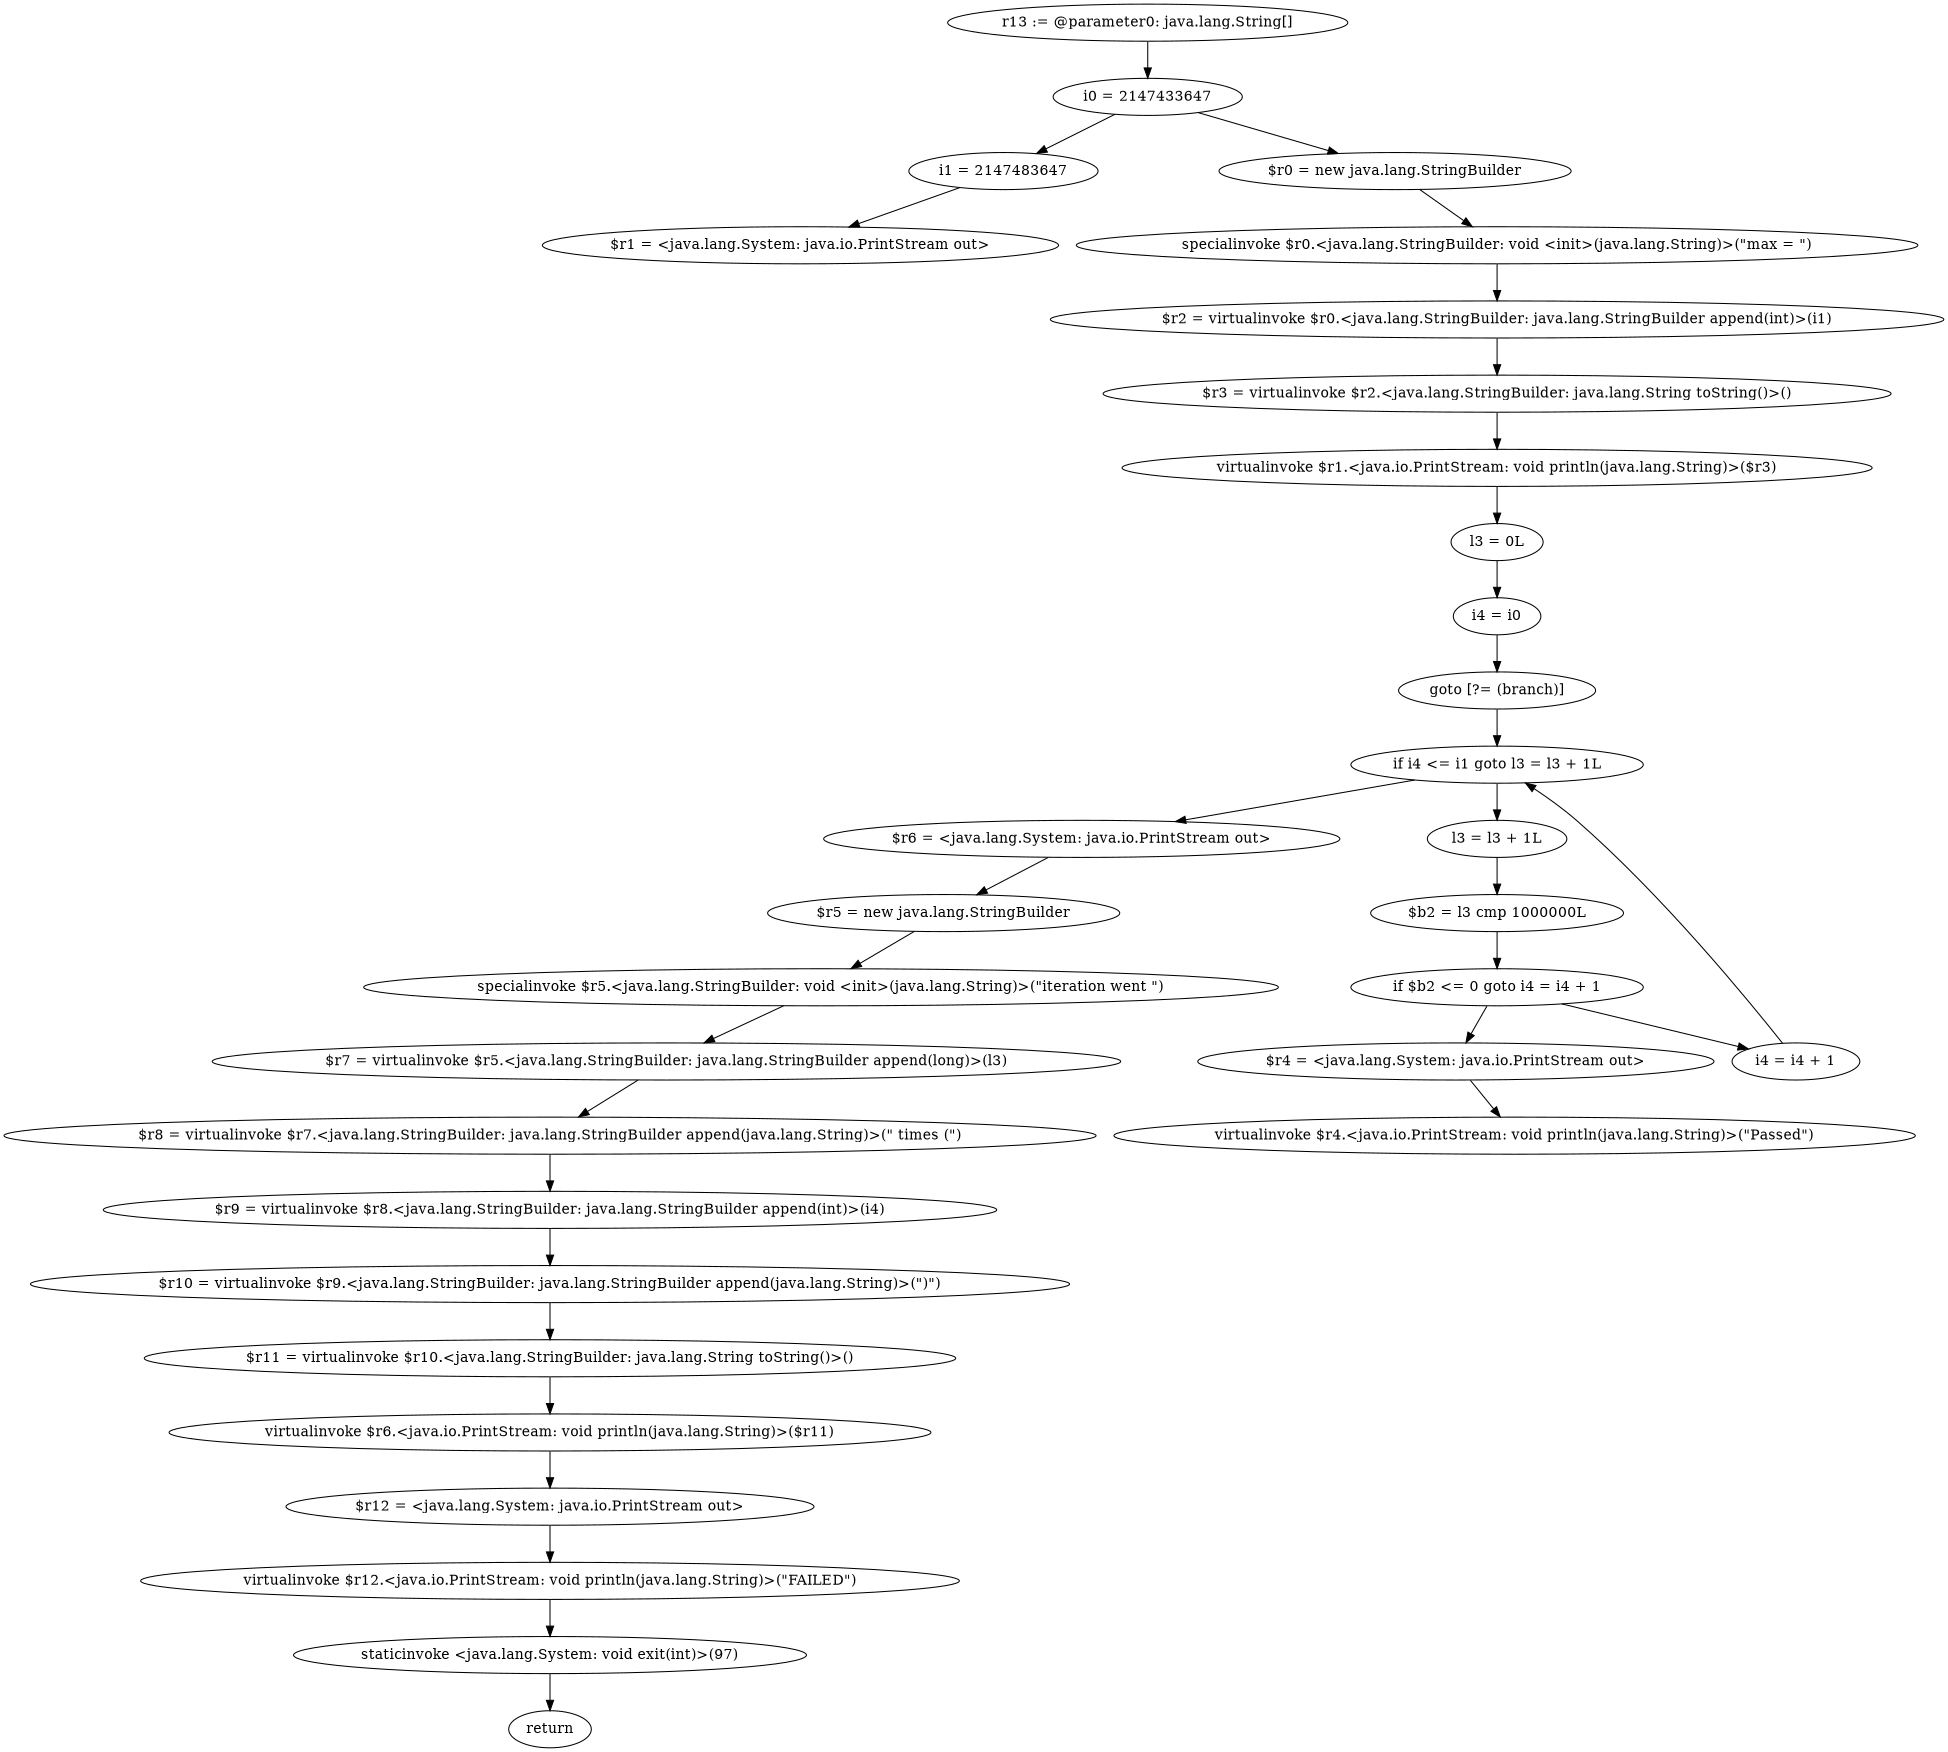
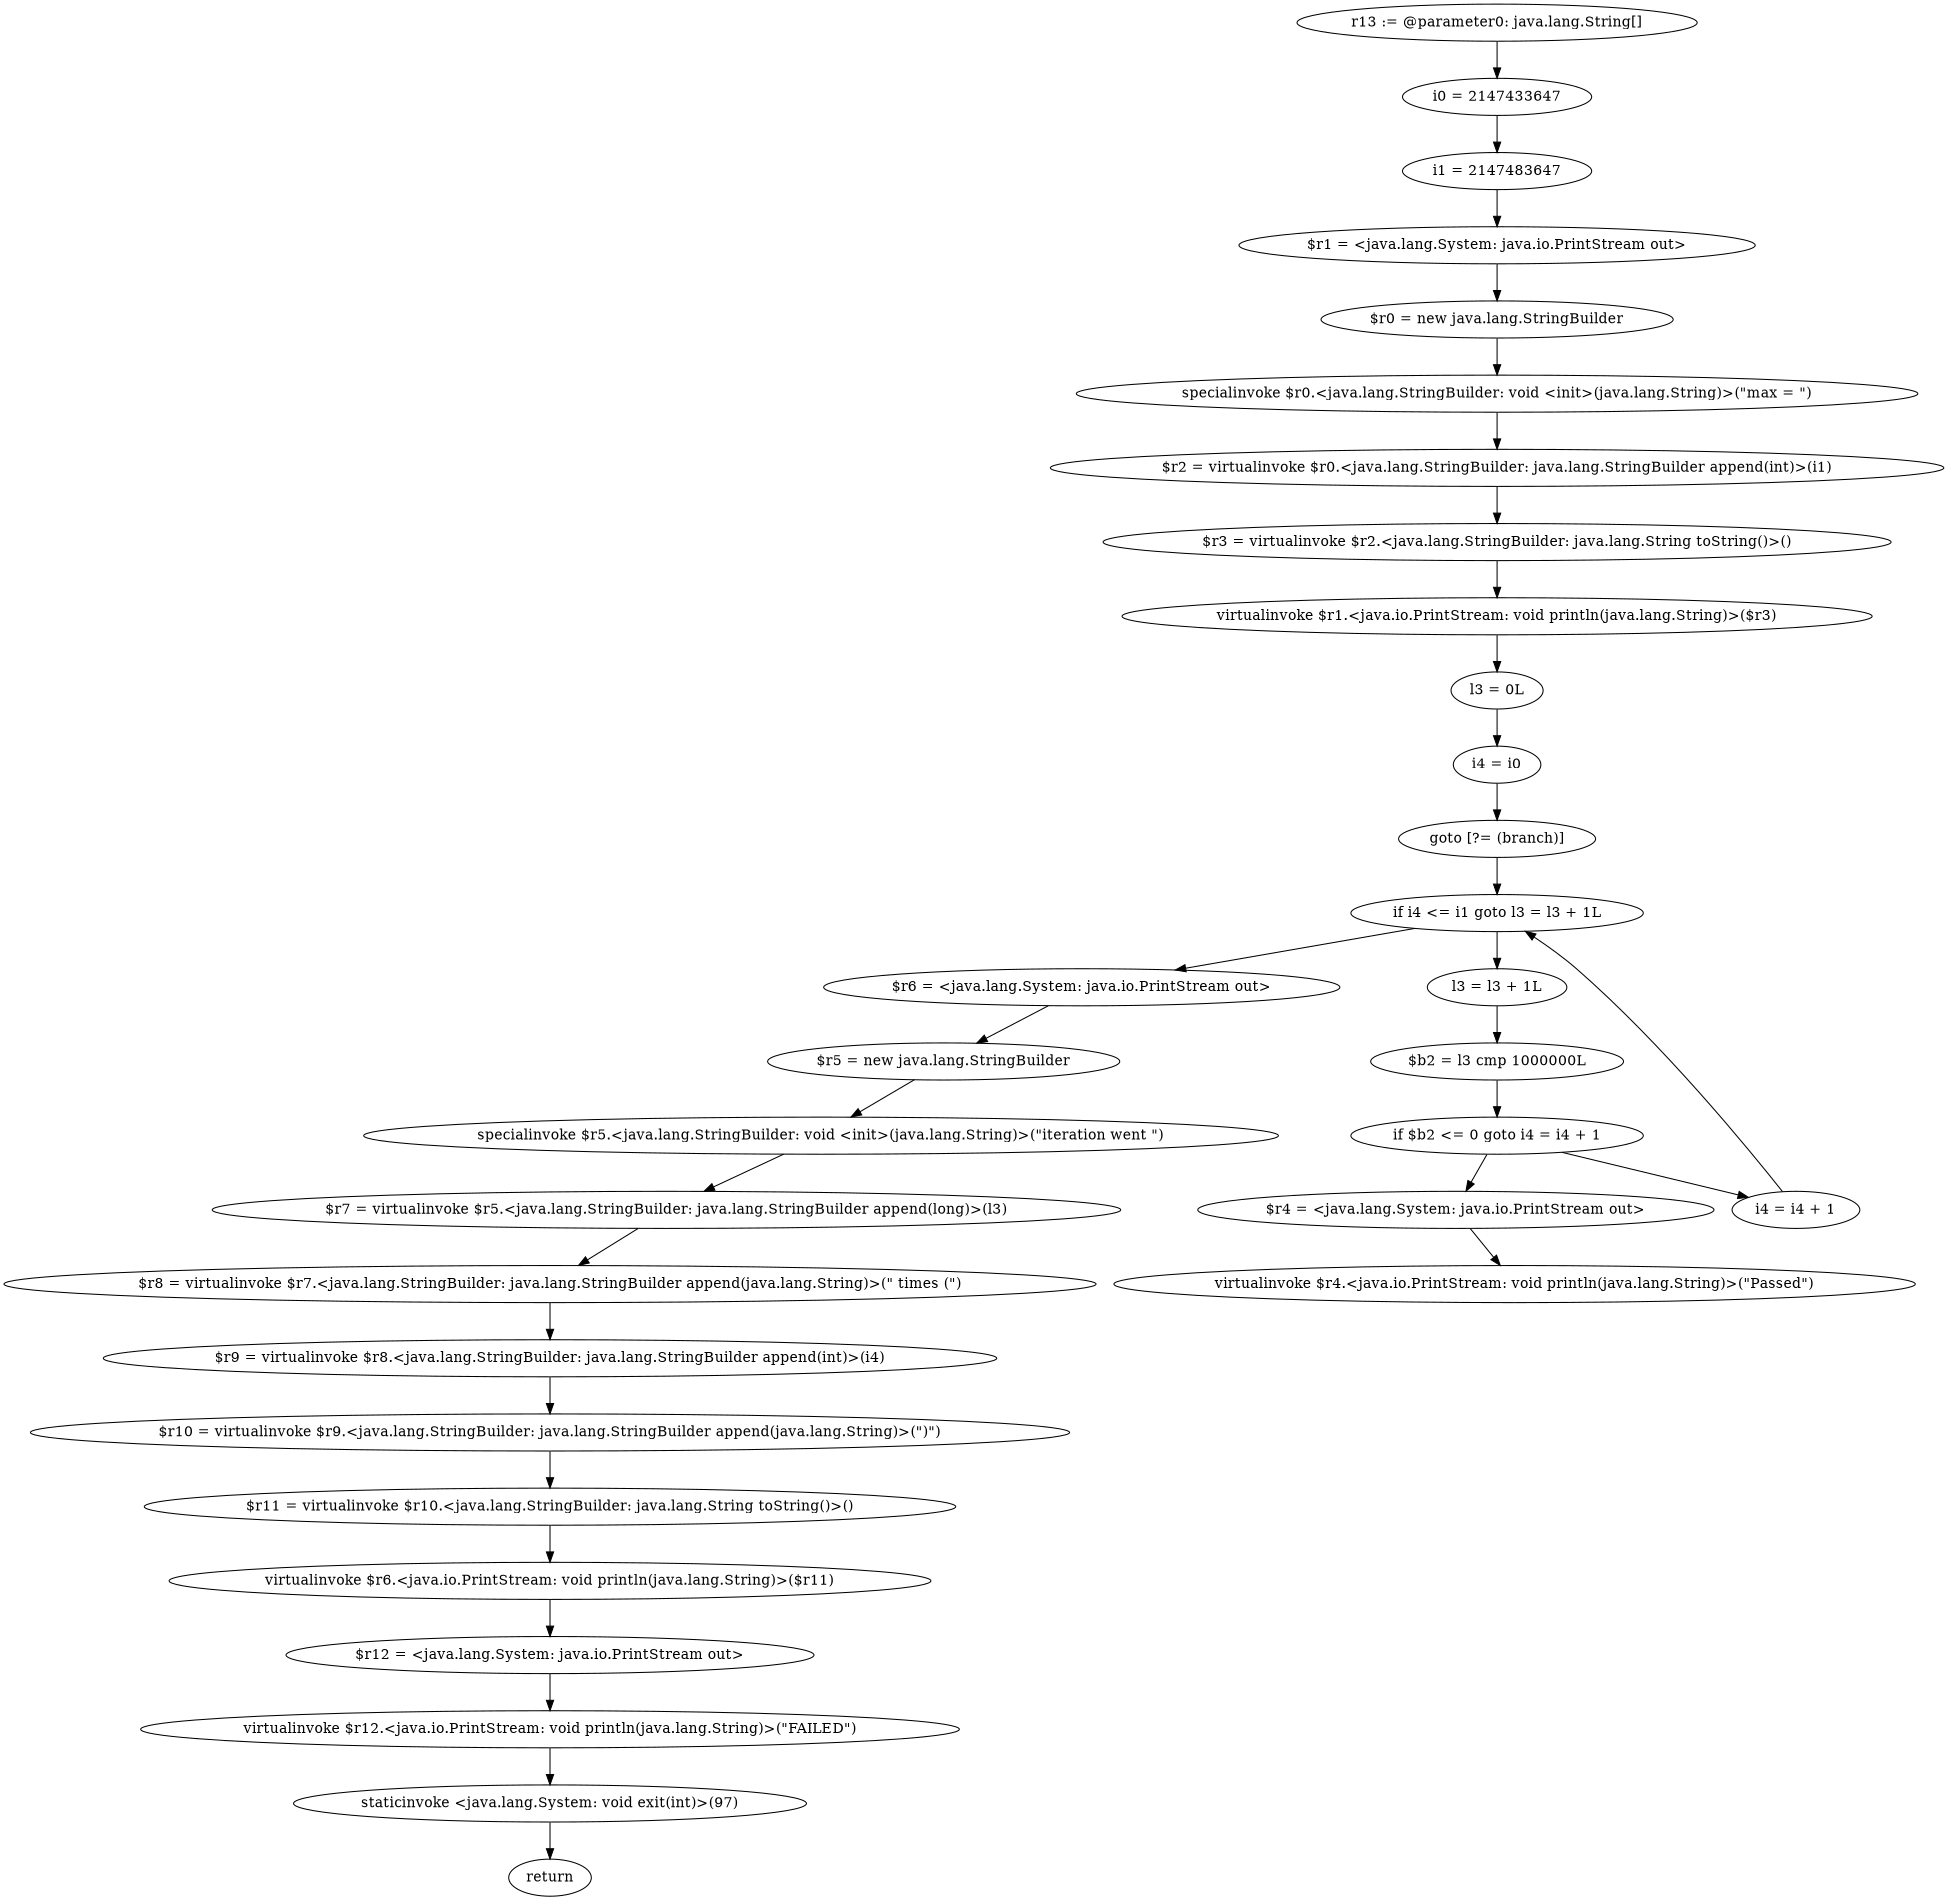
edge "i0 = 2147433647" -> "$r0 = new java.lang.StringBuilder": now "$r1 = <java.lang.System: java.io.PrintStream out>" -> "$r0 = new java.lang.StringBuilder"
